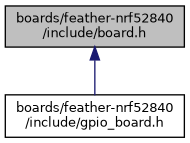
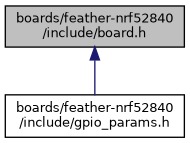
node "boards/feather-nrf52840 /include/gpio_board.h": label "boards/feather-nrf52840 /include/gpio_board.h" -> "boards/feather-nrf52840 /include/gpio_params.h"
